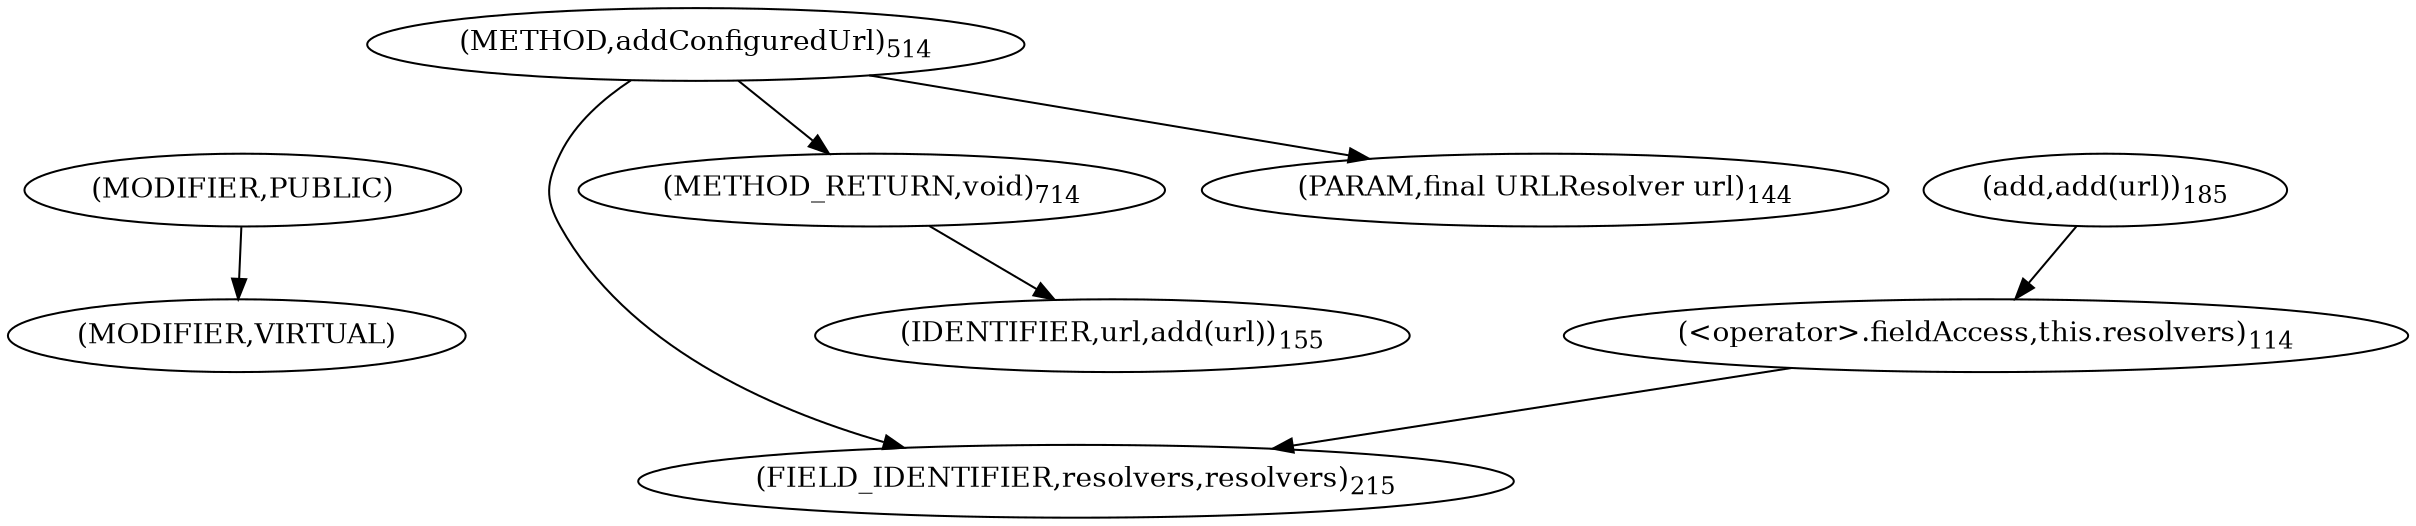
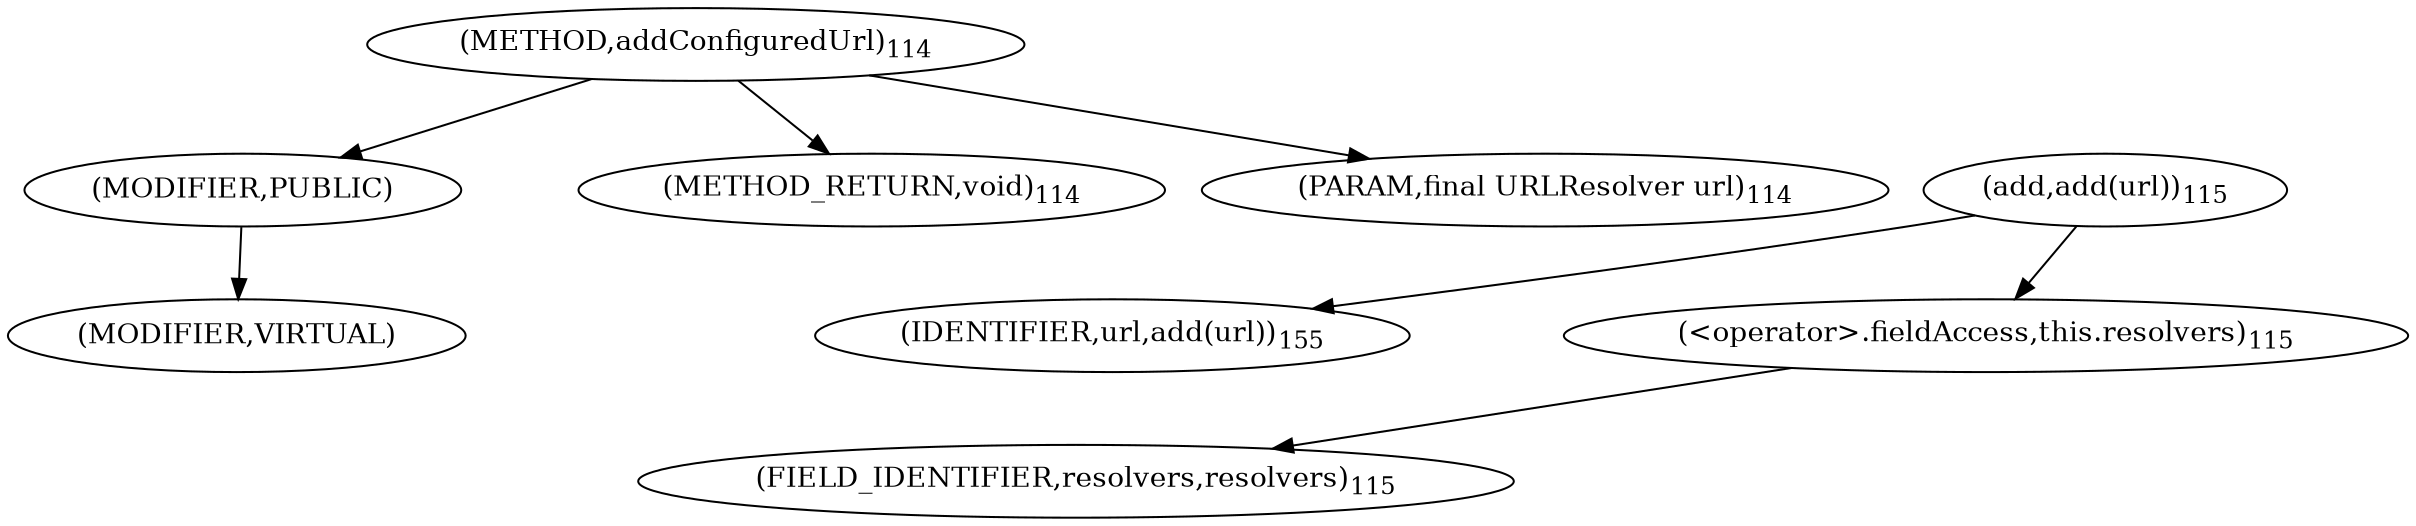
node "(METHOD,addConfiguredUrl)": text "514" -> "114"
node "(METHOD_RETURN,void)": text "714" -> "114"
node "(PARAM,final URLResolver url)": text "144" -> "114"
node "(add,add(url))": text "185" -> "115"
edge "(METHOD_RETURN,void)" -> "(IDENTIFIER,url,add(url))": now "(add,add(url))" -> "(IDENTIFIER,url,add(url))"
edge "(METHOD,addConfiguredUrl)" -> "(FIELD_IDENTIFIER,resolvers,resolvers)": now "(METHOD,addConfiguredUrl)" -> "(MODIFIER,PUBLIC)"
node "(<operator>.fieldAccess,this.resolvers)": text "114" -> "115"
node "(FIELD_IDENTIFIER,resolvers,resolvers)": text "215" -> "115"
